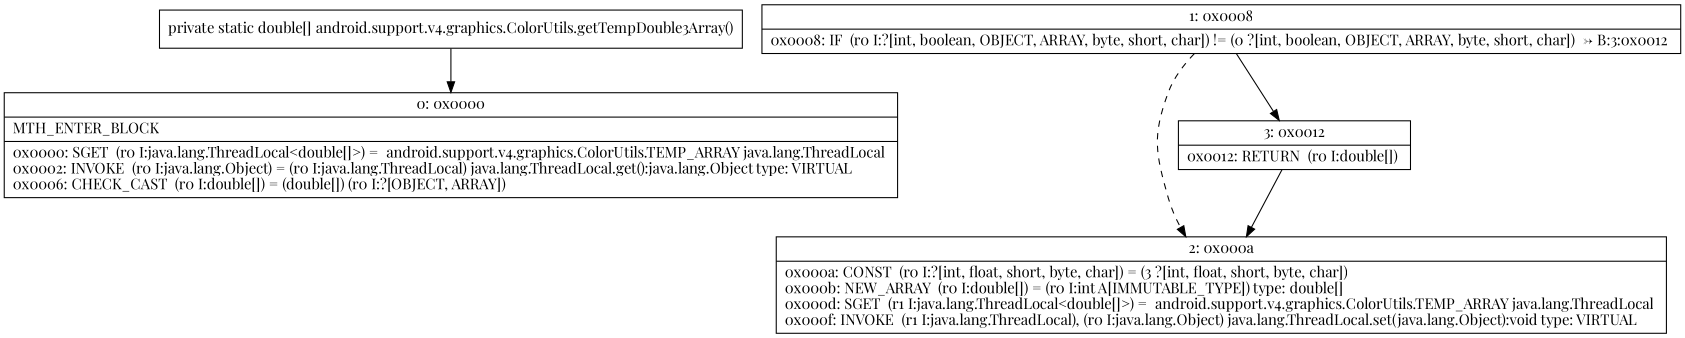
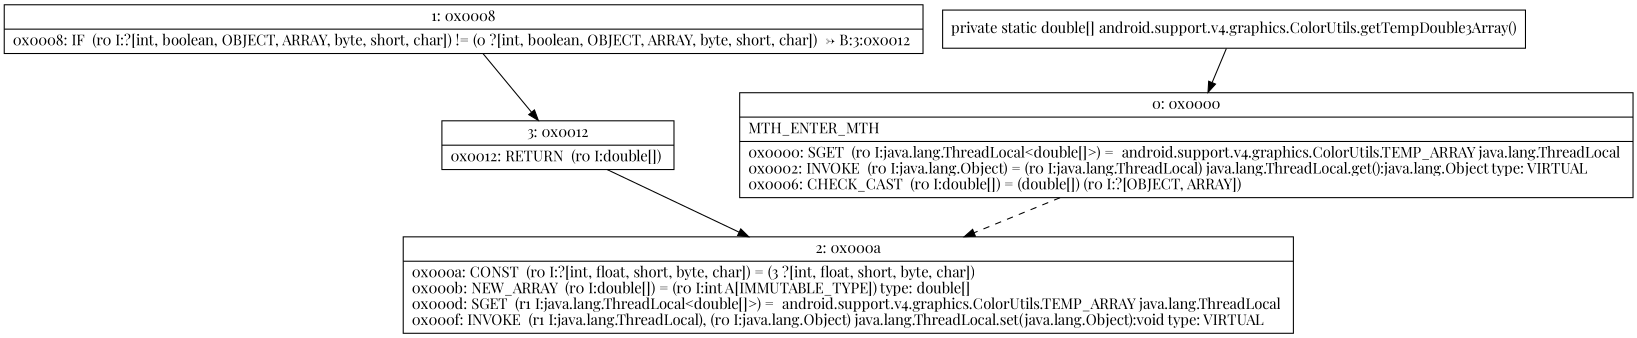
node "0: 0x0000": text "MTH_ENTER_BLOCK" -> "MTH_ENTER_MTH"
edge "1: 0x0008" -> "2: 0x000a": now "0: 0x0000" -> "2: 0x000a"
